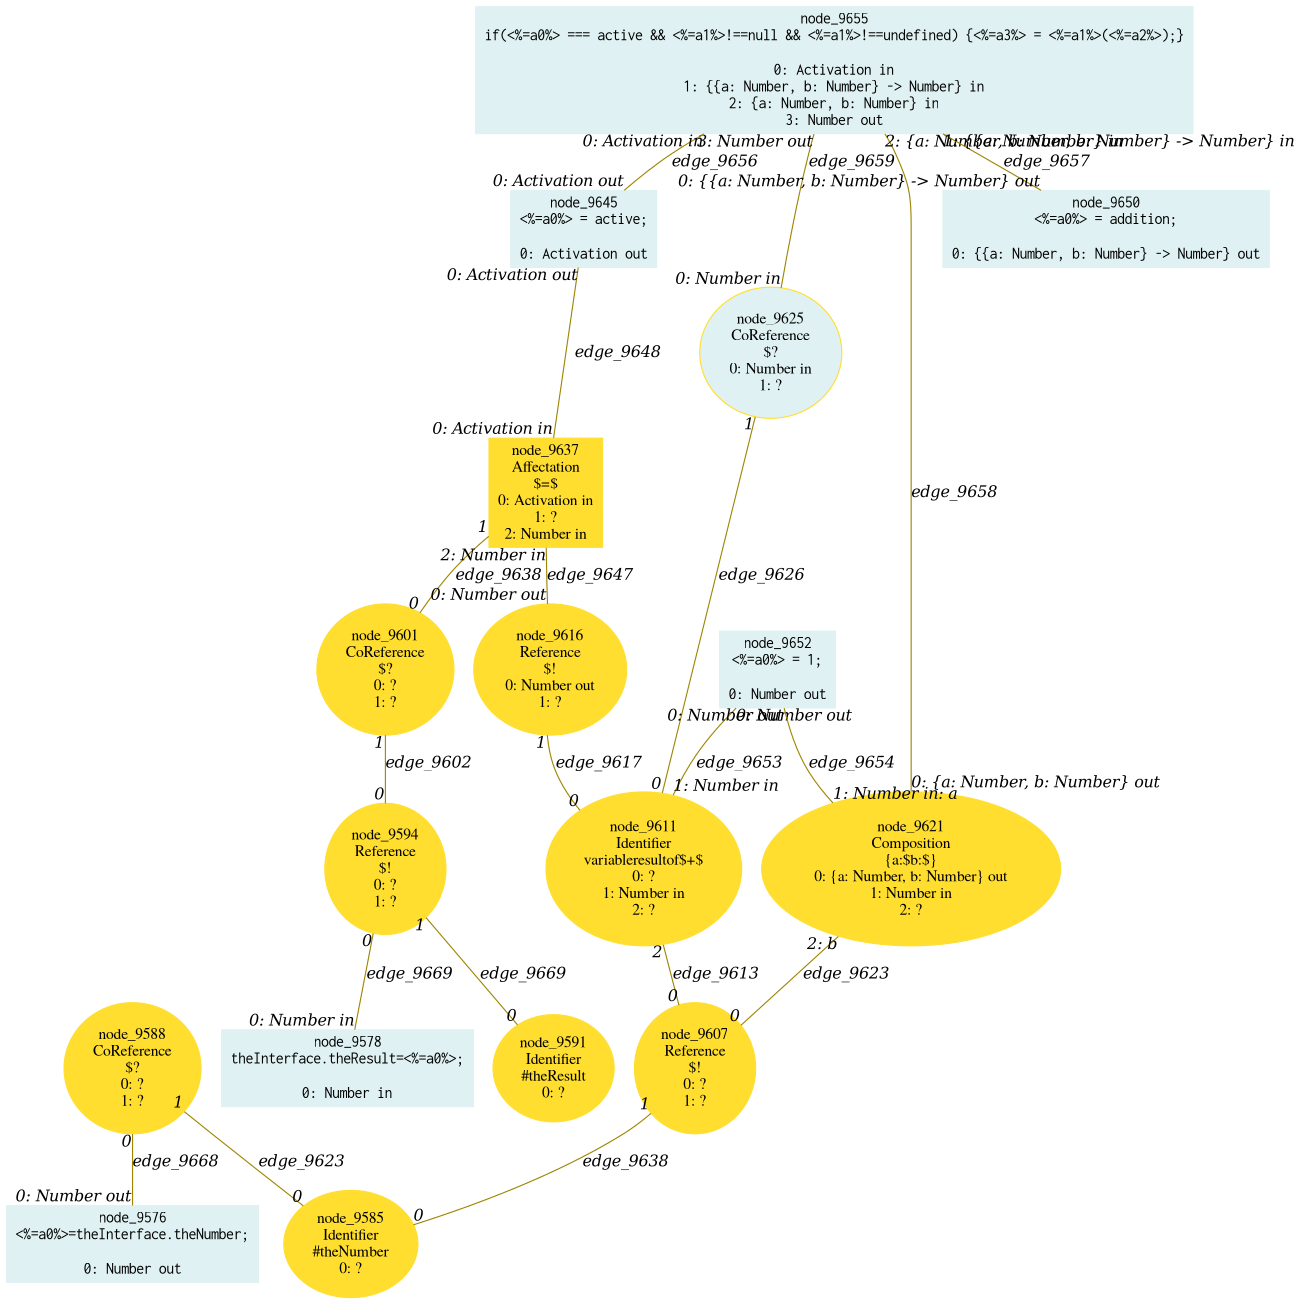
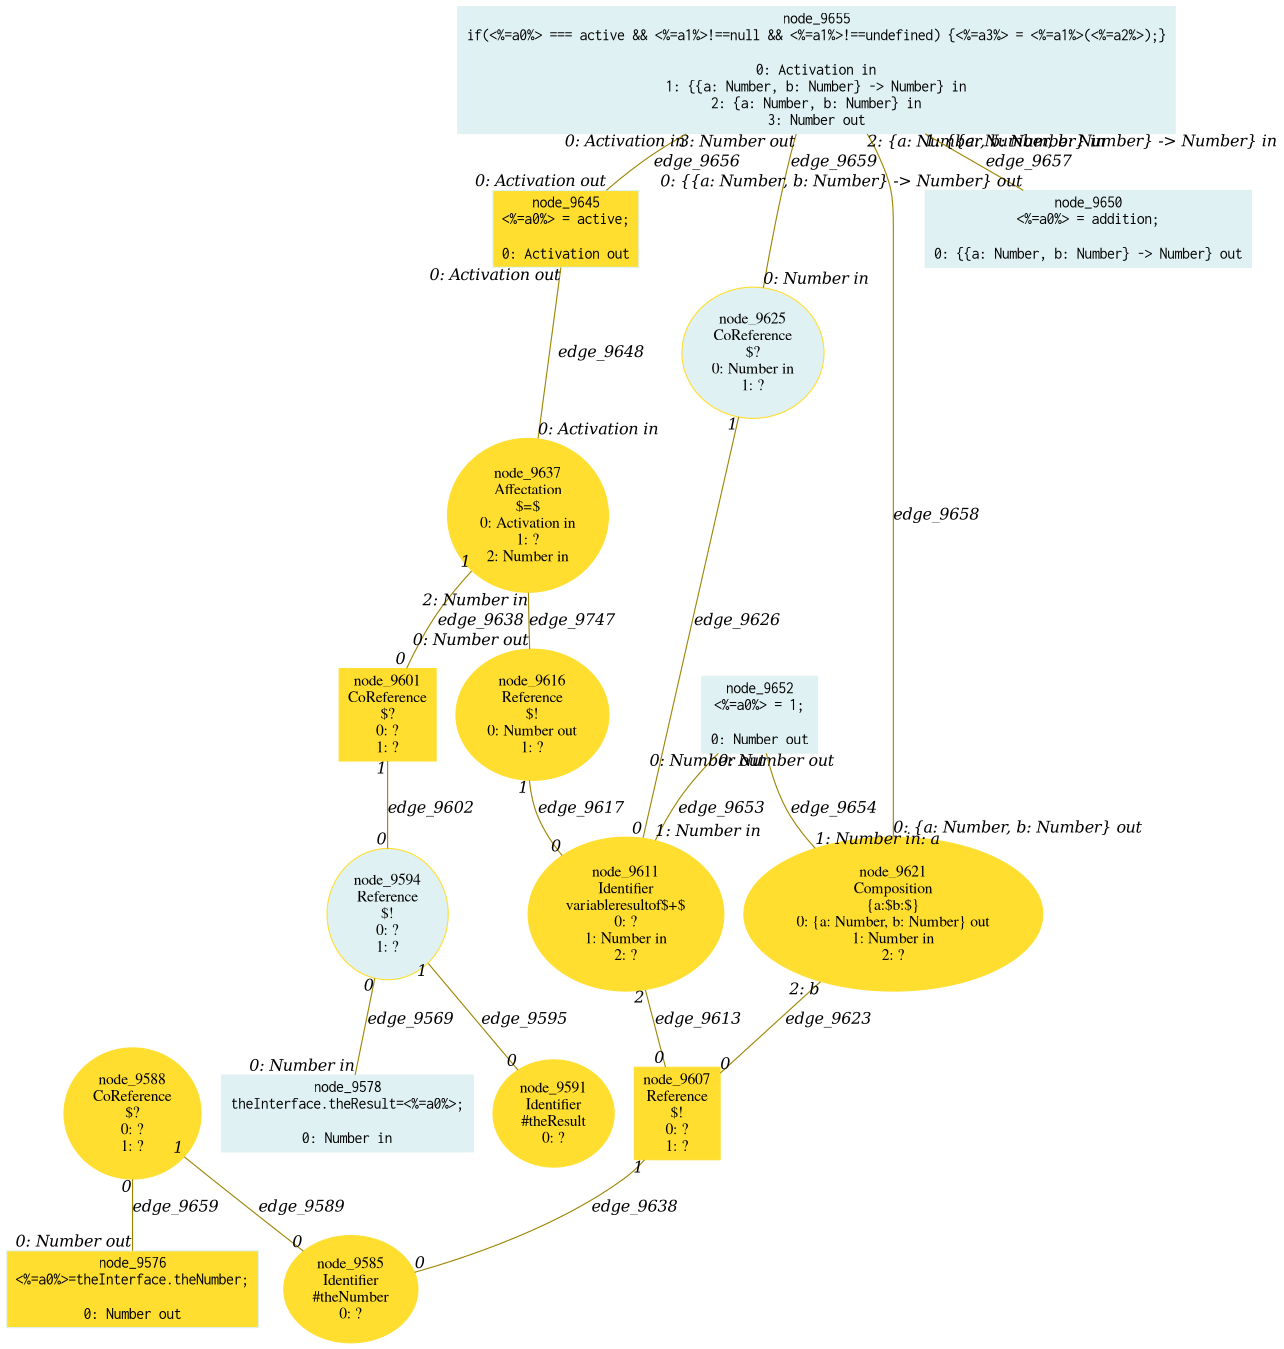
node "node_9645 <%=a0%> = active; 0: Activation out": fillcolor #dff1f2 -> #ffde2f
node "node_9637 Affectation $=$ 0: Activation in 1: ? 2: Number in": shape box -> ellipse
edge "node_9637 Affectation $=$ 0: Activation in 1: ? 2: Number in" -- "node_9616 Reference $! 0: Number out 1: ?": label "edge_9647" -> "edge_9747"
node "node_9601 CoReference $? 0: ? 1: ?": shape ellipse -> box
node "node_9594 Reference $! 0: ? 1: ?": fillcolor #ffde2f -> #dff1f2
edge "node_9594 Reference $! 0: ? 1: ?" -- "node_9578 theInterface.theResult=<%=a0%>; 0: Number in": label "edge_9669" -> "edge_9569"
edge "node_9594 Reference $! 0: ? 1: ?" -- "node_9591 Identifier #theResult 0: ?": label "edge_9669" -> "edge_9595"
node "node_9607 Reference $! 0: ? 1: ?": shape ellipse -> box
edge "node_9588 CoReference $? 0: ? 1: ?" -- "node_9576 <%=a0%>=theInterface.theNumber; 0: Number out": label "edge_9668" -> "edge_9659"
edge "node_9588 CoReference $? 0: ? 1: ?" -- "node_9585 Identifier #theNumber 0: ?": label "edge_9623" -> "edge_9589"
node "node_9576 <%=a0%>=theInterface.theNumber; 0: Number out": fillcolor #dff1f2 -> #ffde2f
